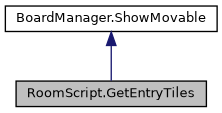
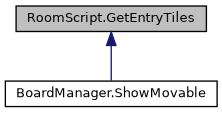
edge "RoomScript.GetEntryTiles" -> "BoardManager.ShowMovable": reversed
